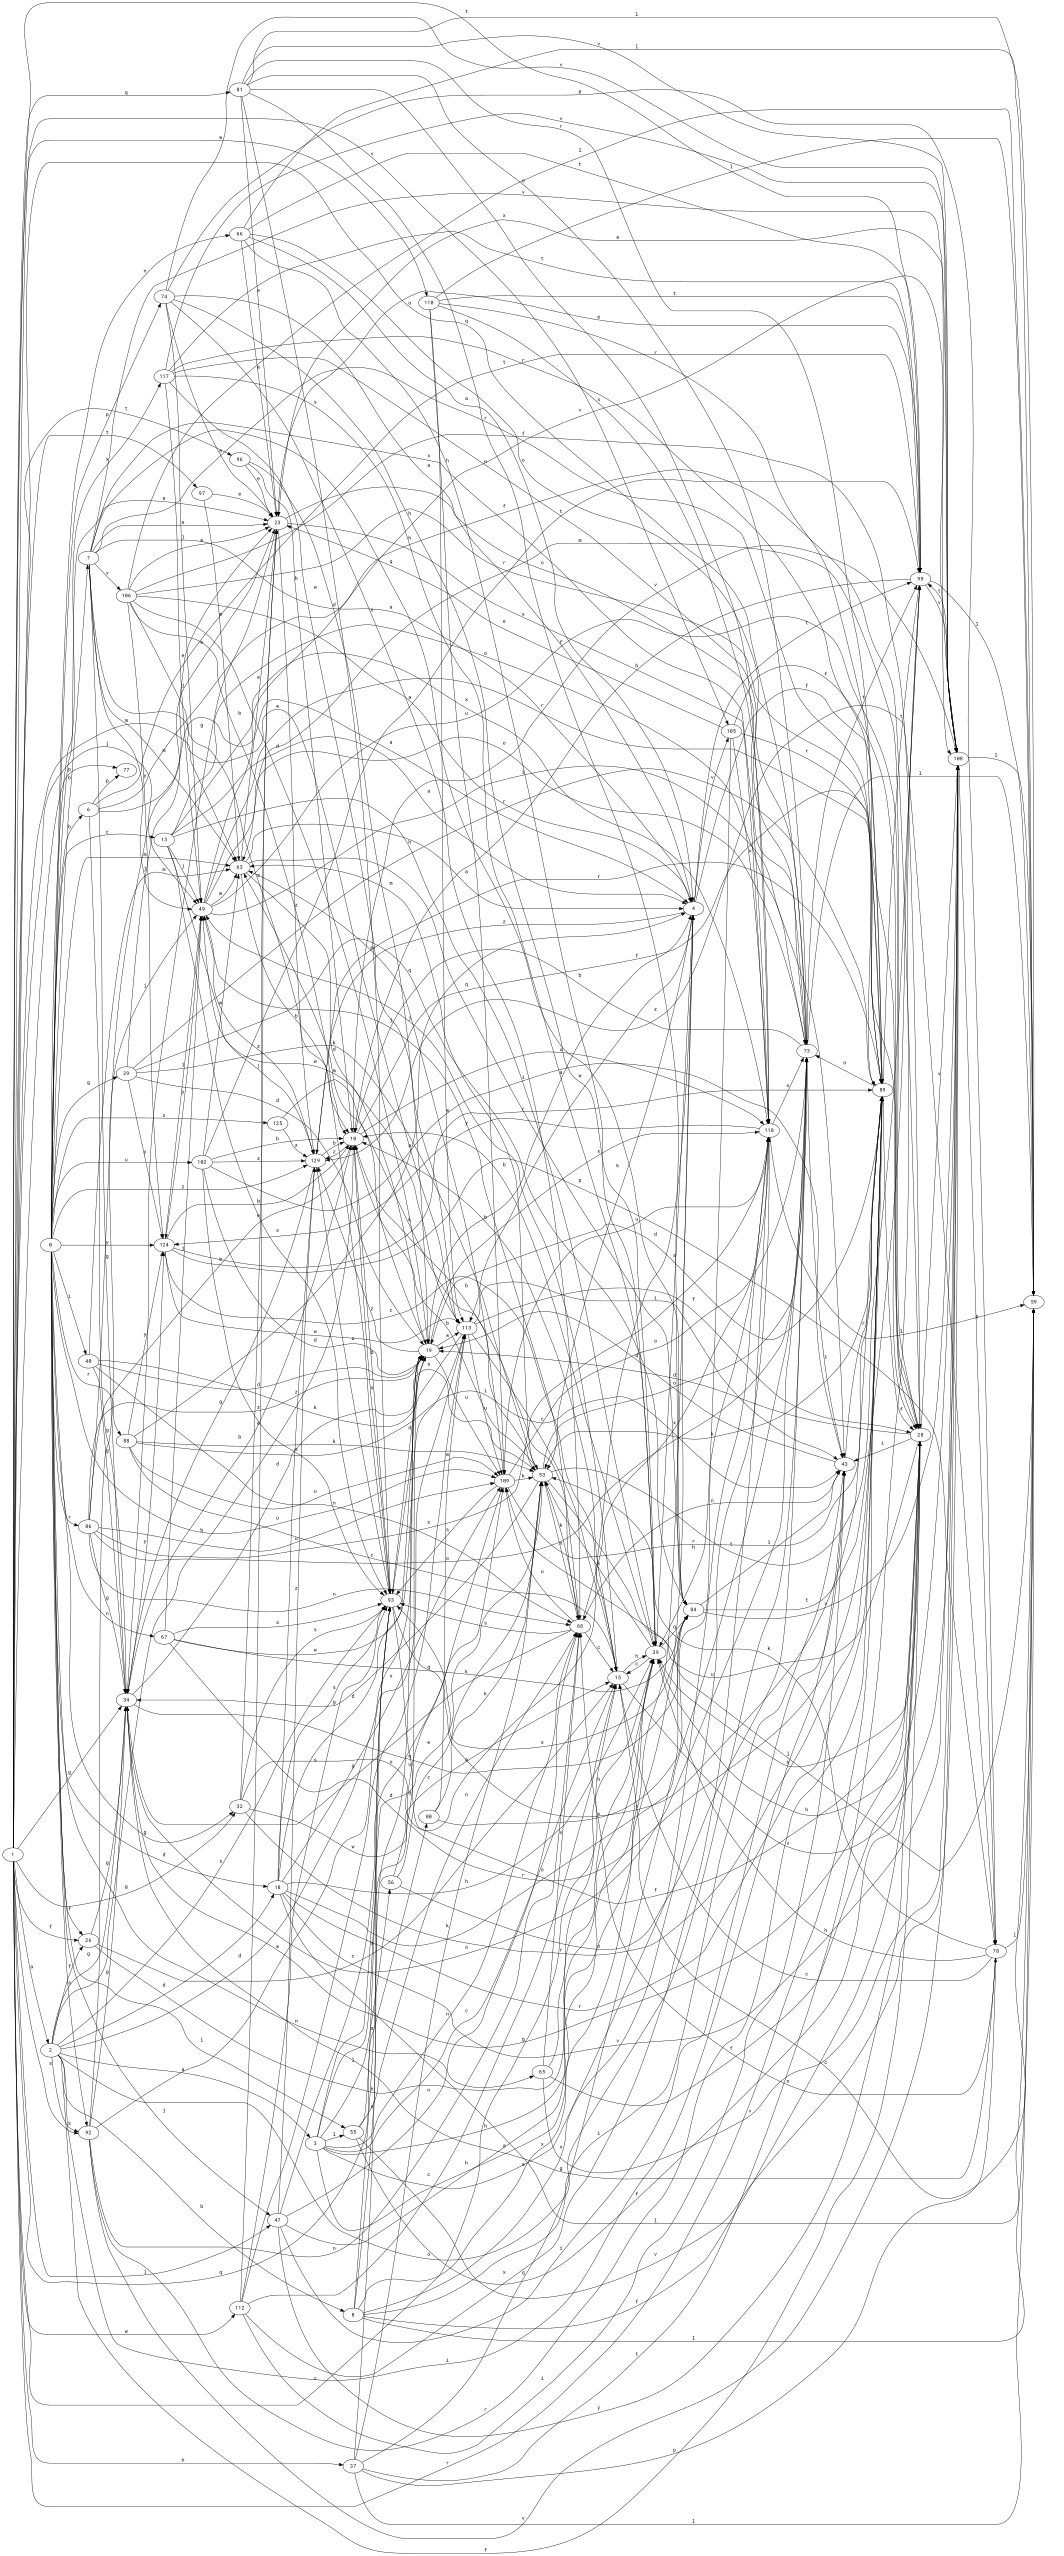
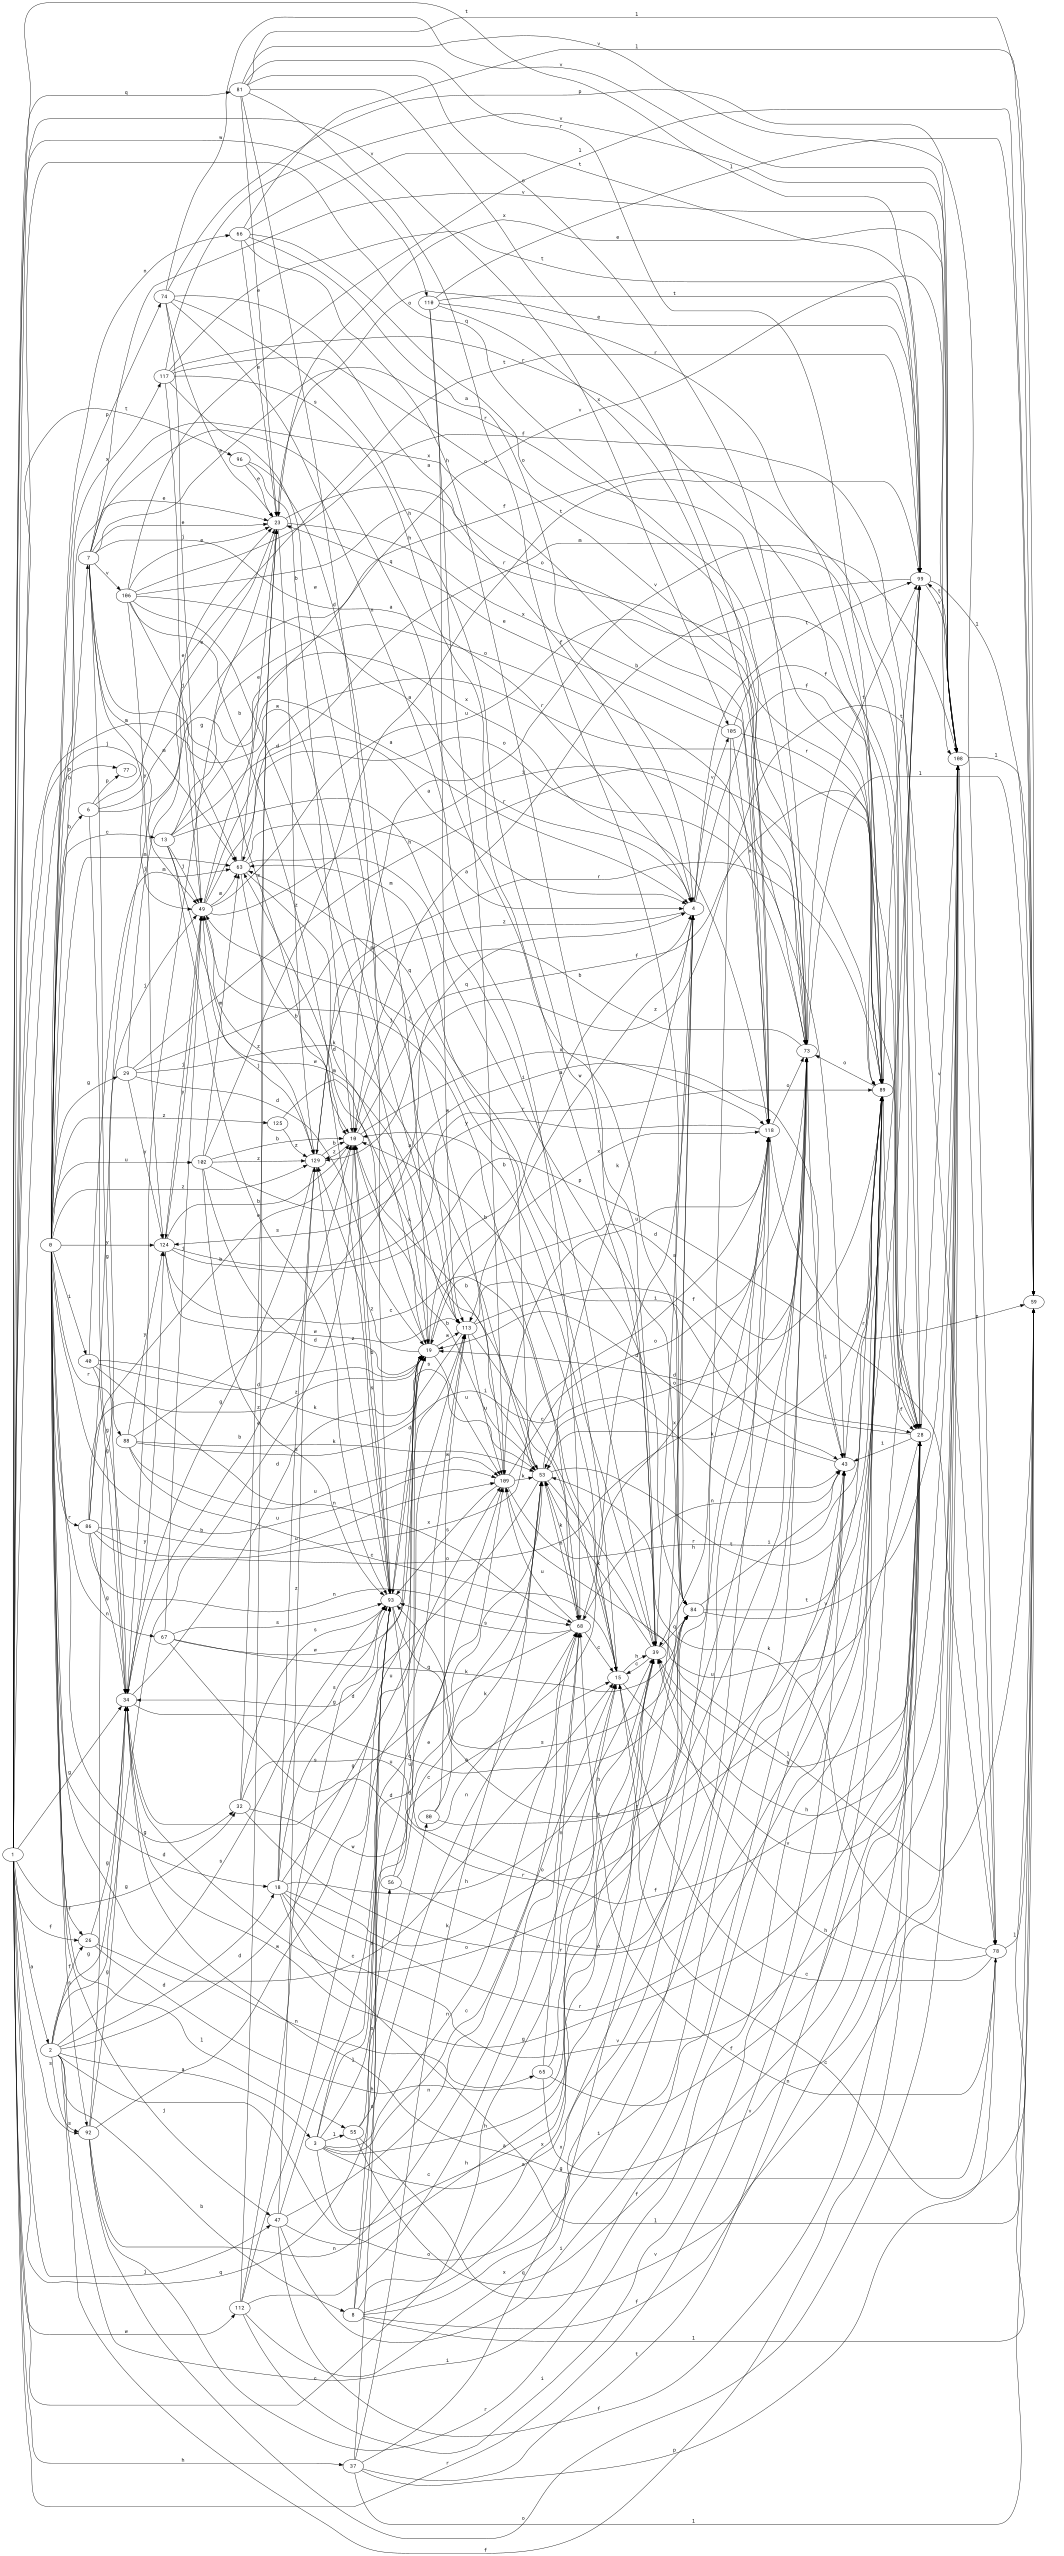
node "97": removed
edge "92" -> "108": label "v" -> "o"
